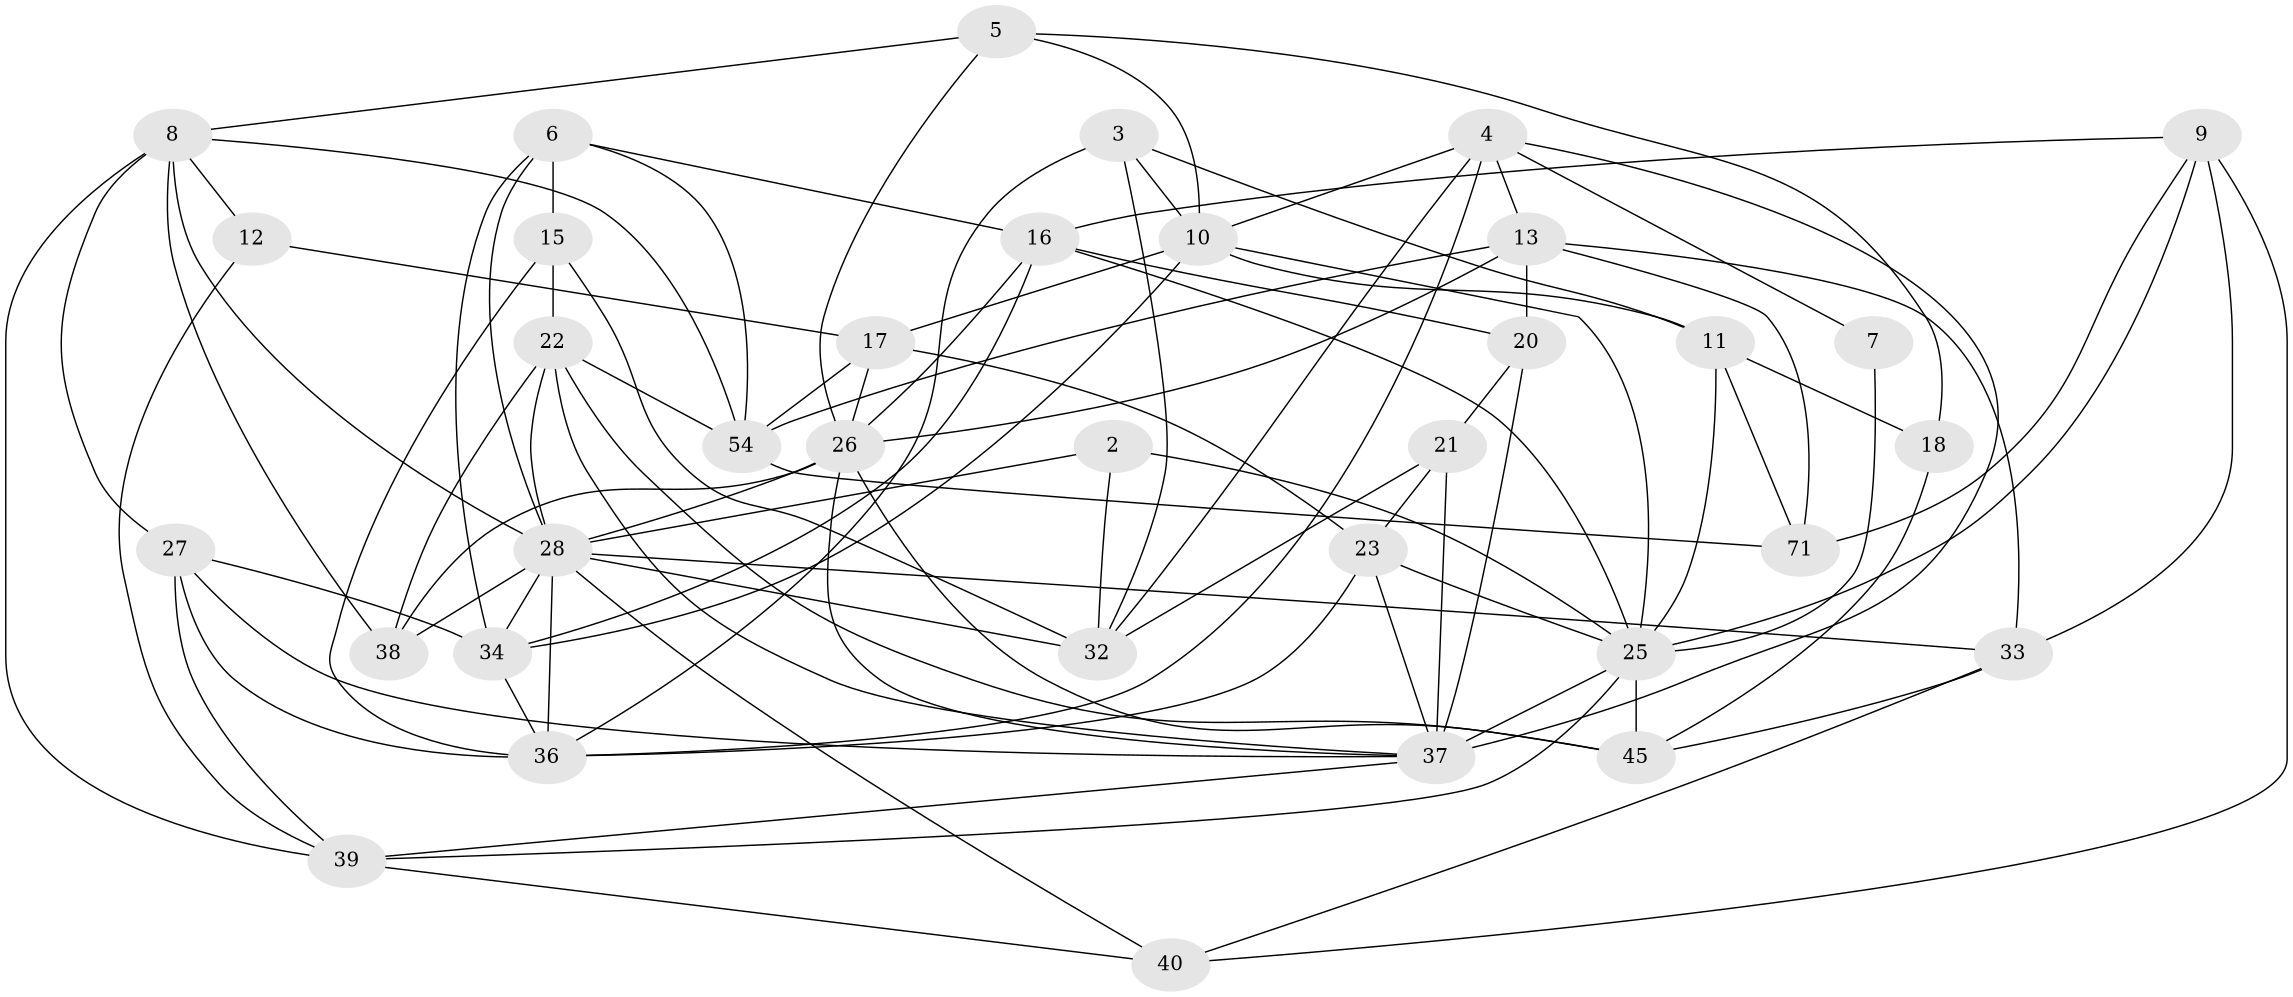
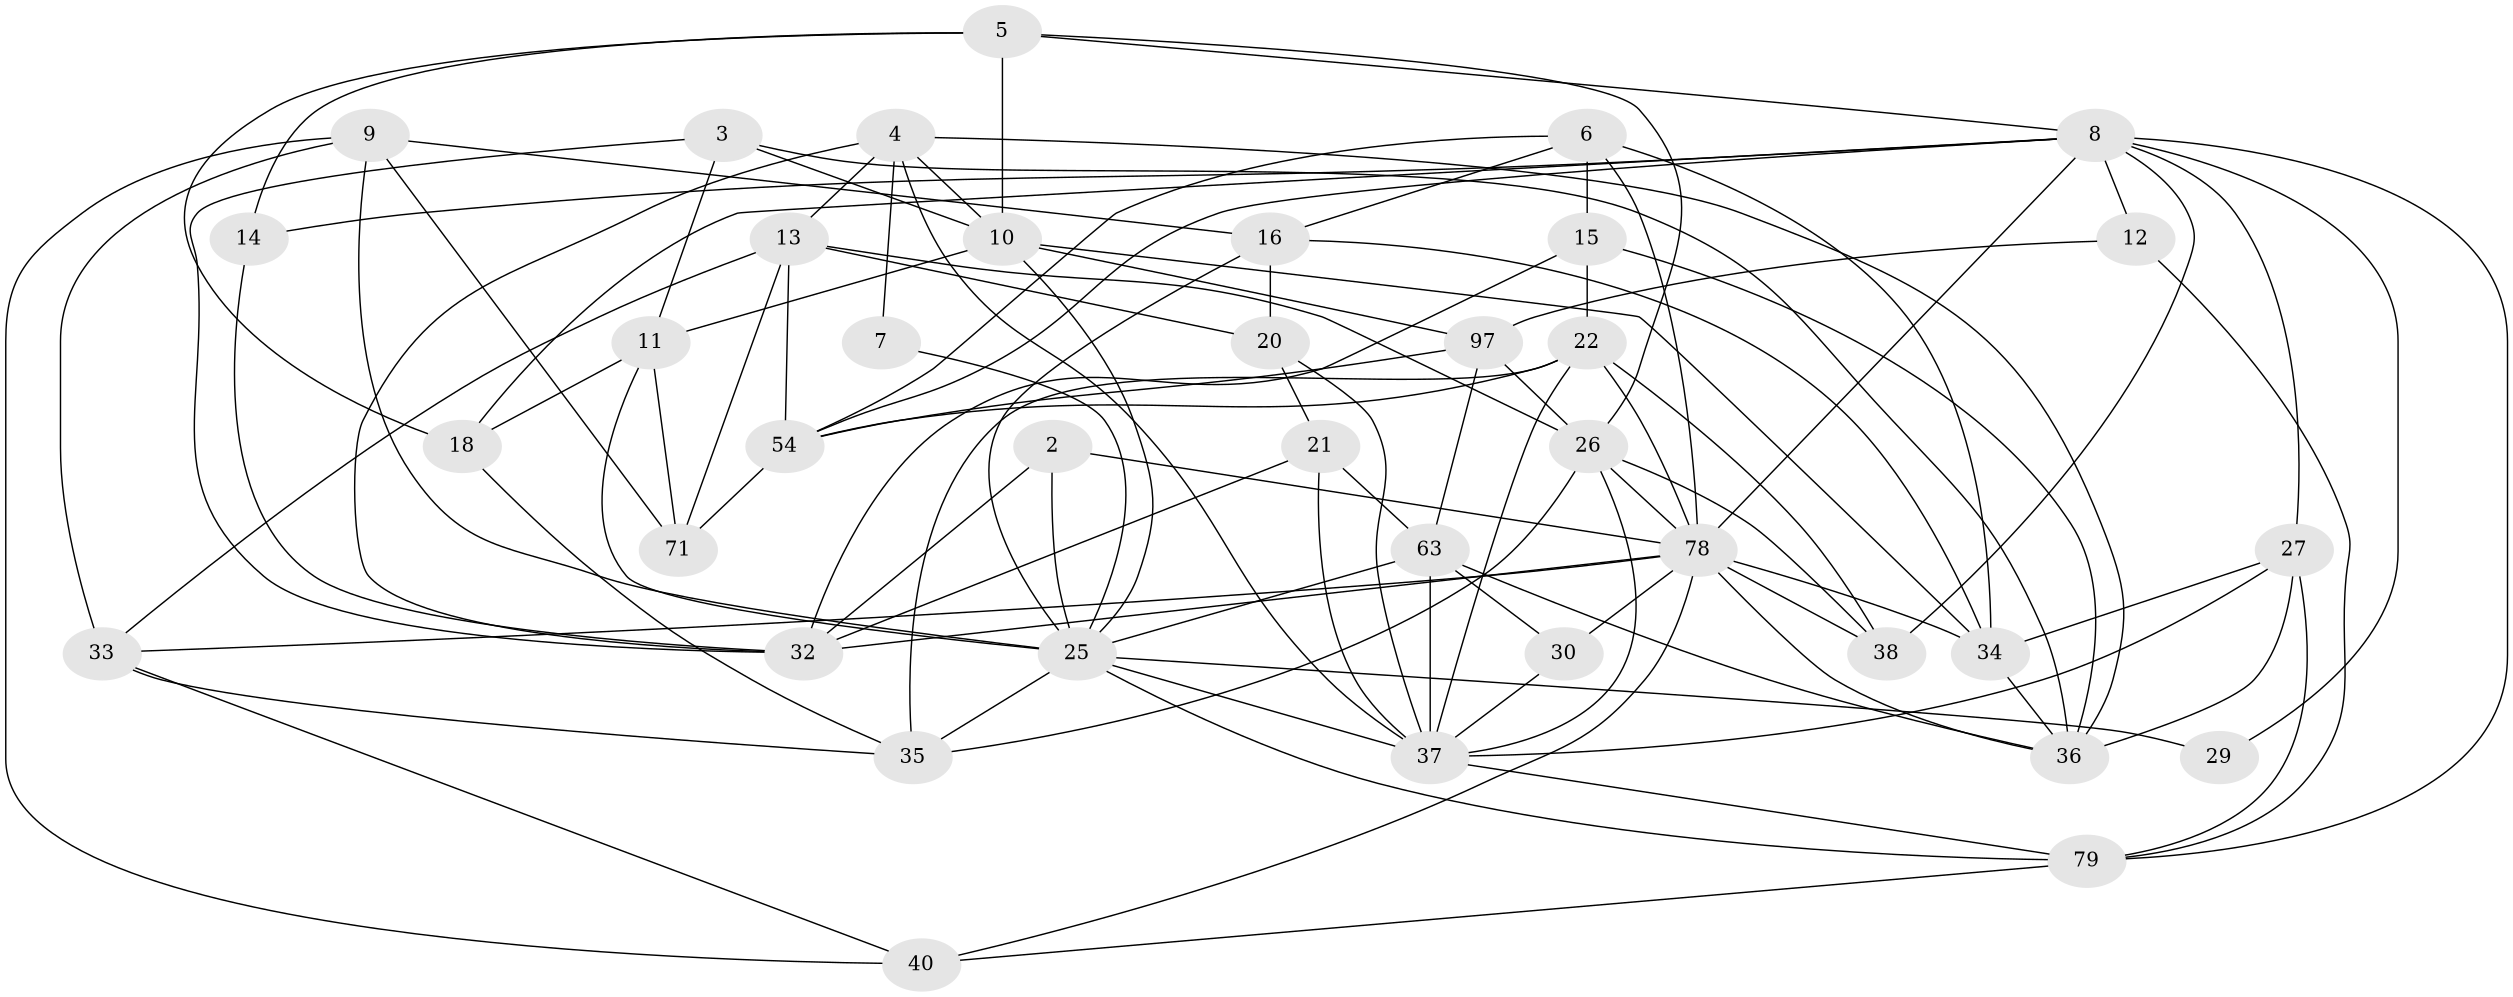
edge "8" -- "18": added
node "14": added
node "17": label "17" -> "97"
edge "16" -- "26": removed
node "28": label "28" -> "78"
node "23": label "23" -> "63"
node "30": added
node "45": label "45" -> "35"
node "29": added
node "39": label "39" -> "79"
